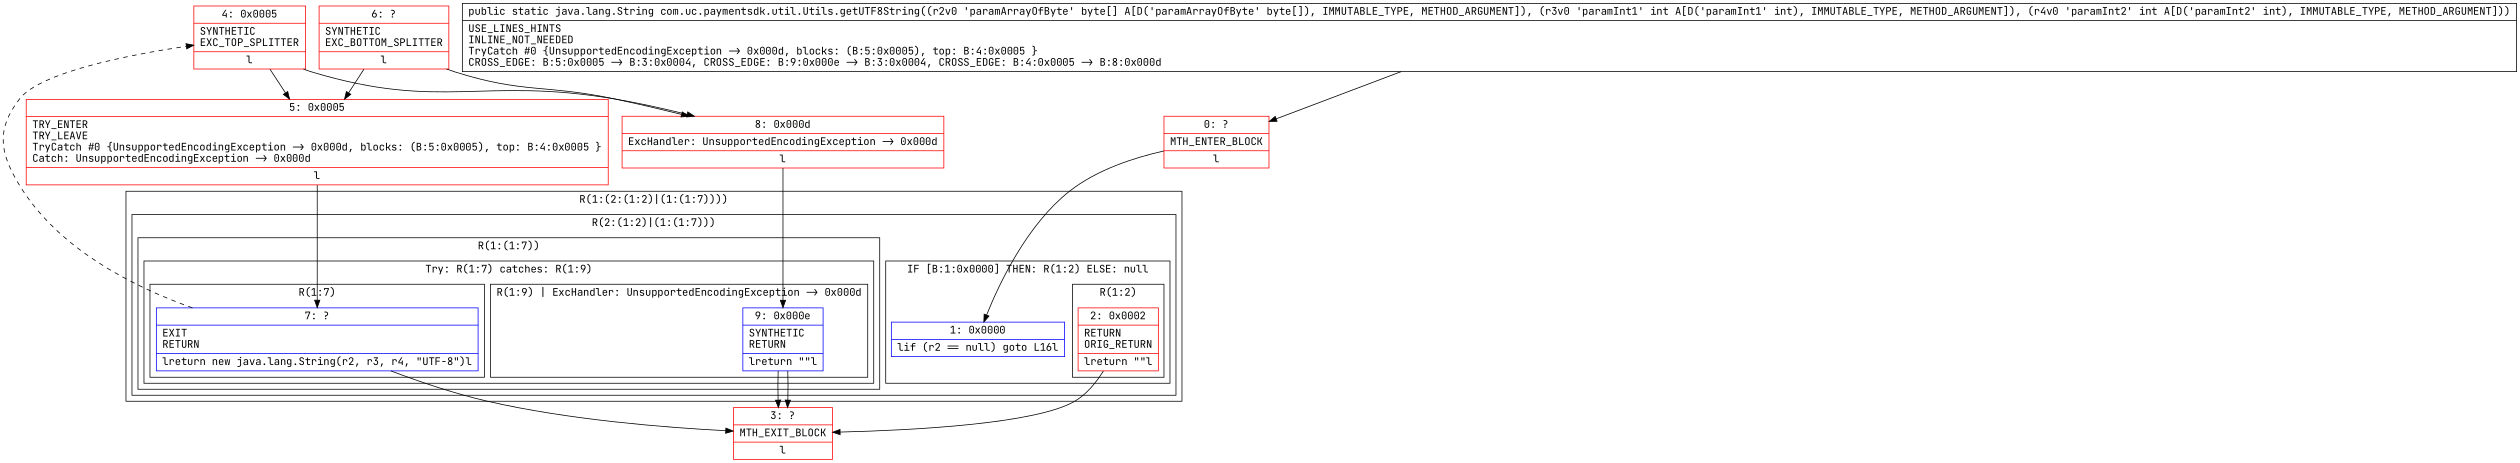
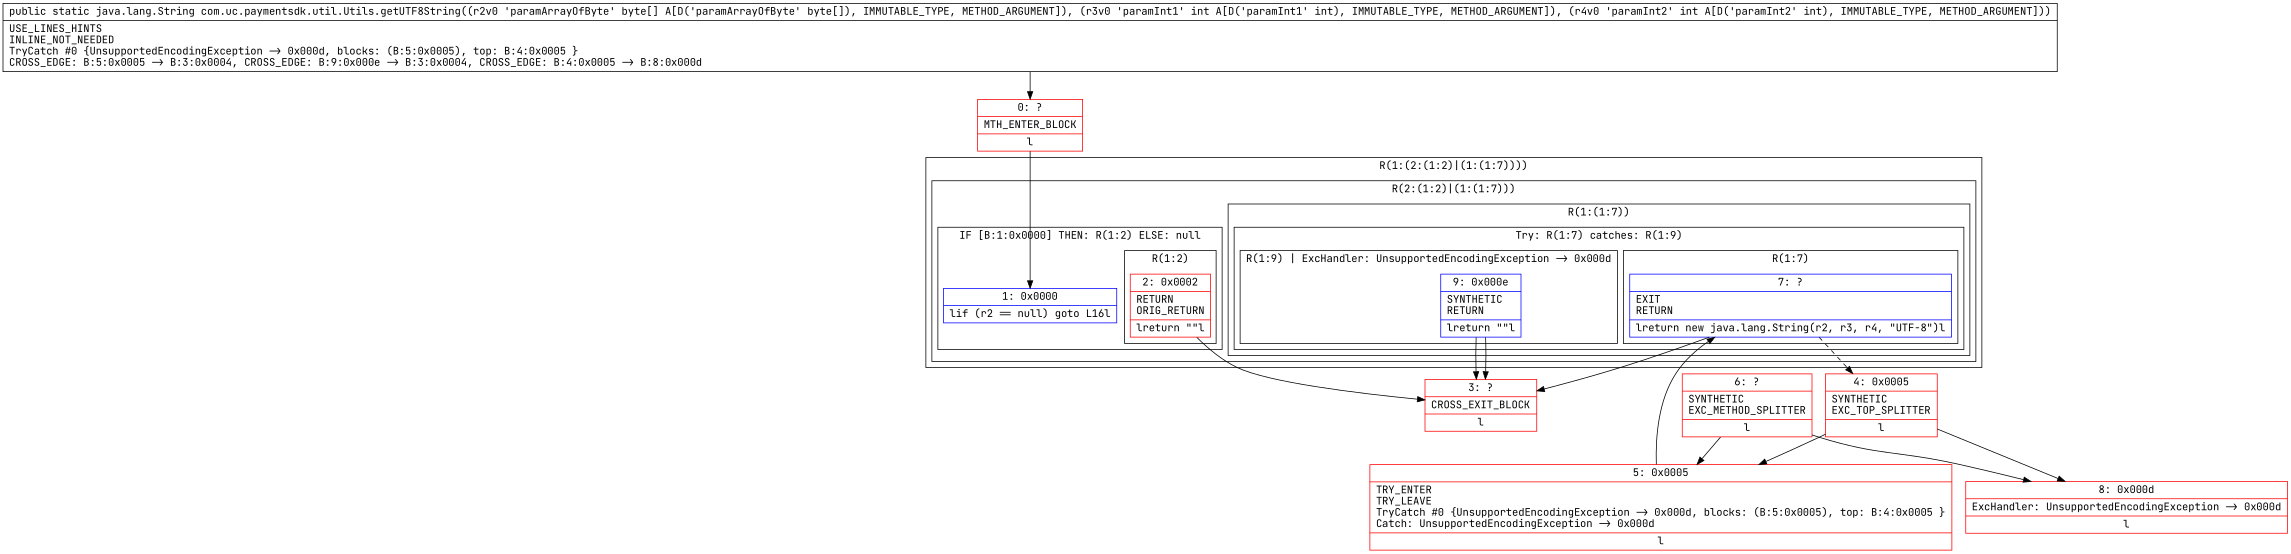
node "6: ?": text "EXC_BOTTOM_SPLITTER" -> "EXC_METHOD_SPLITTER"
edge "8: 0x000d" -> "9: 0x000e": removed
node "3: ?": text "MTH_EXIT_BLOCK" -> "CROSS_EXIT_BLOCK"
